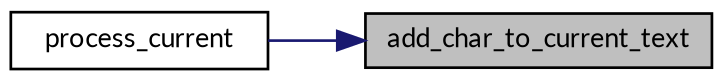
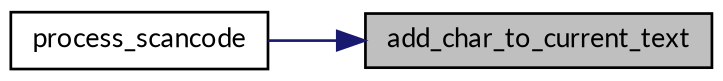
node "process_current": label "process_current" -> "process_scancode"
